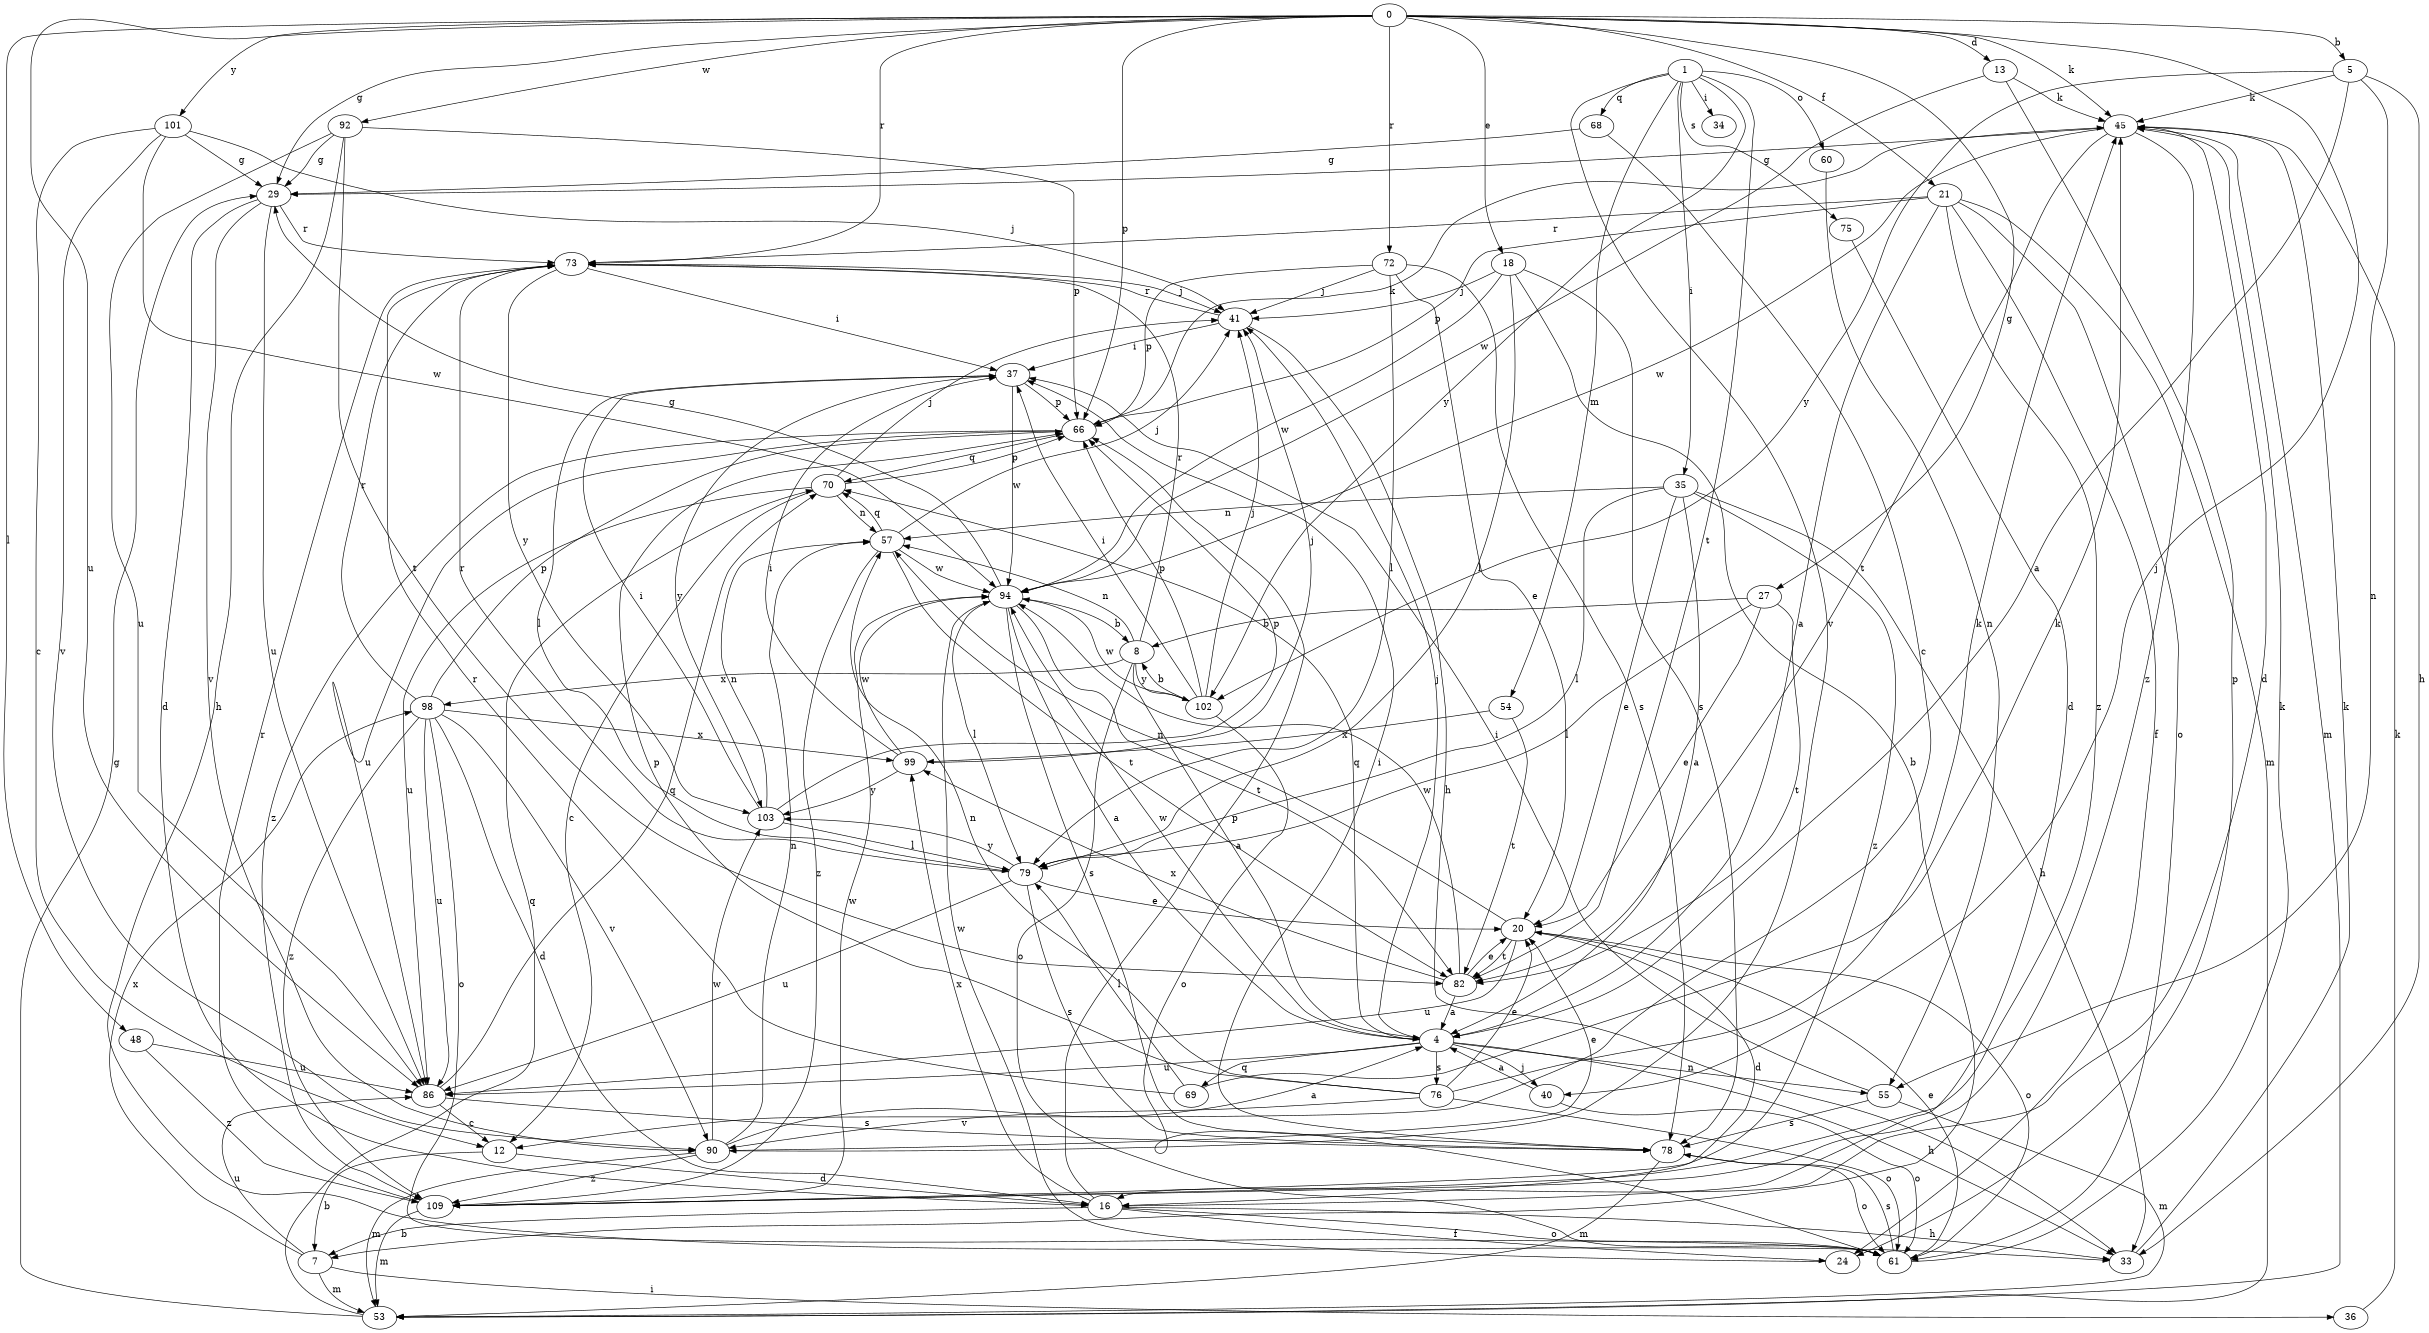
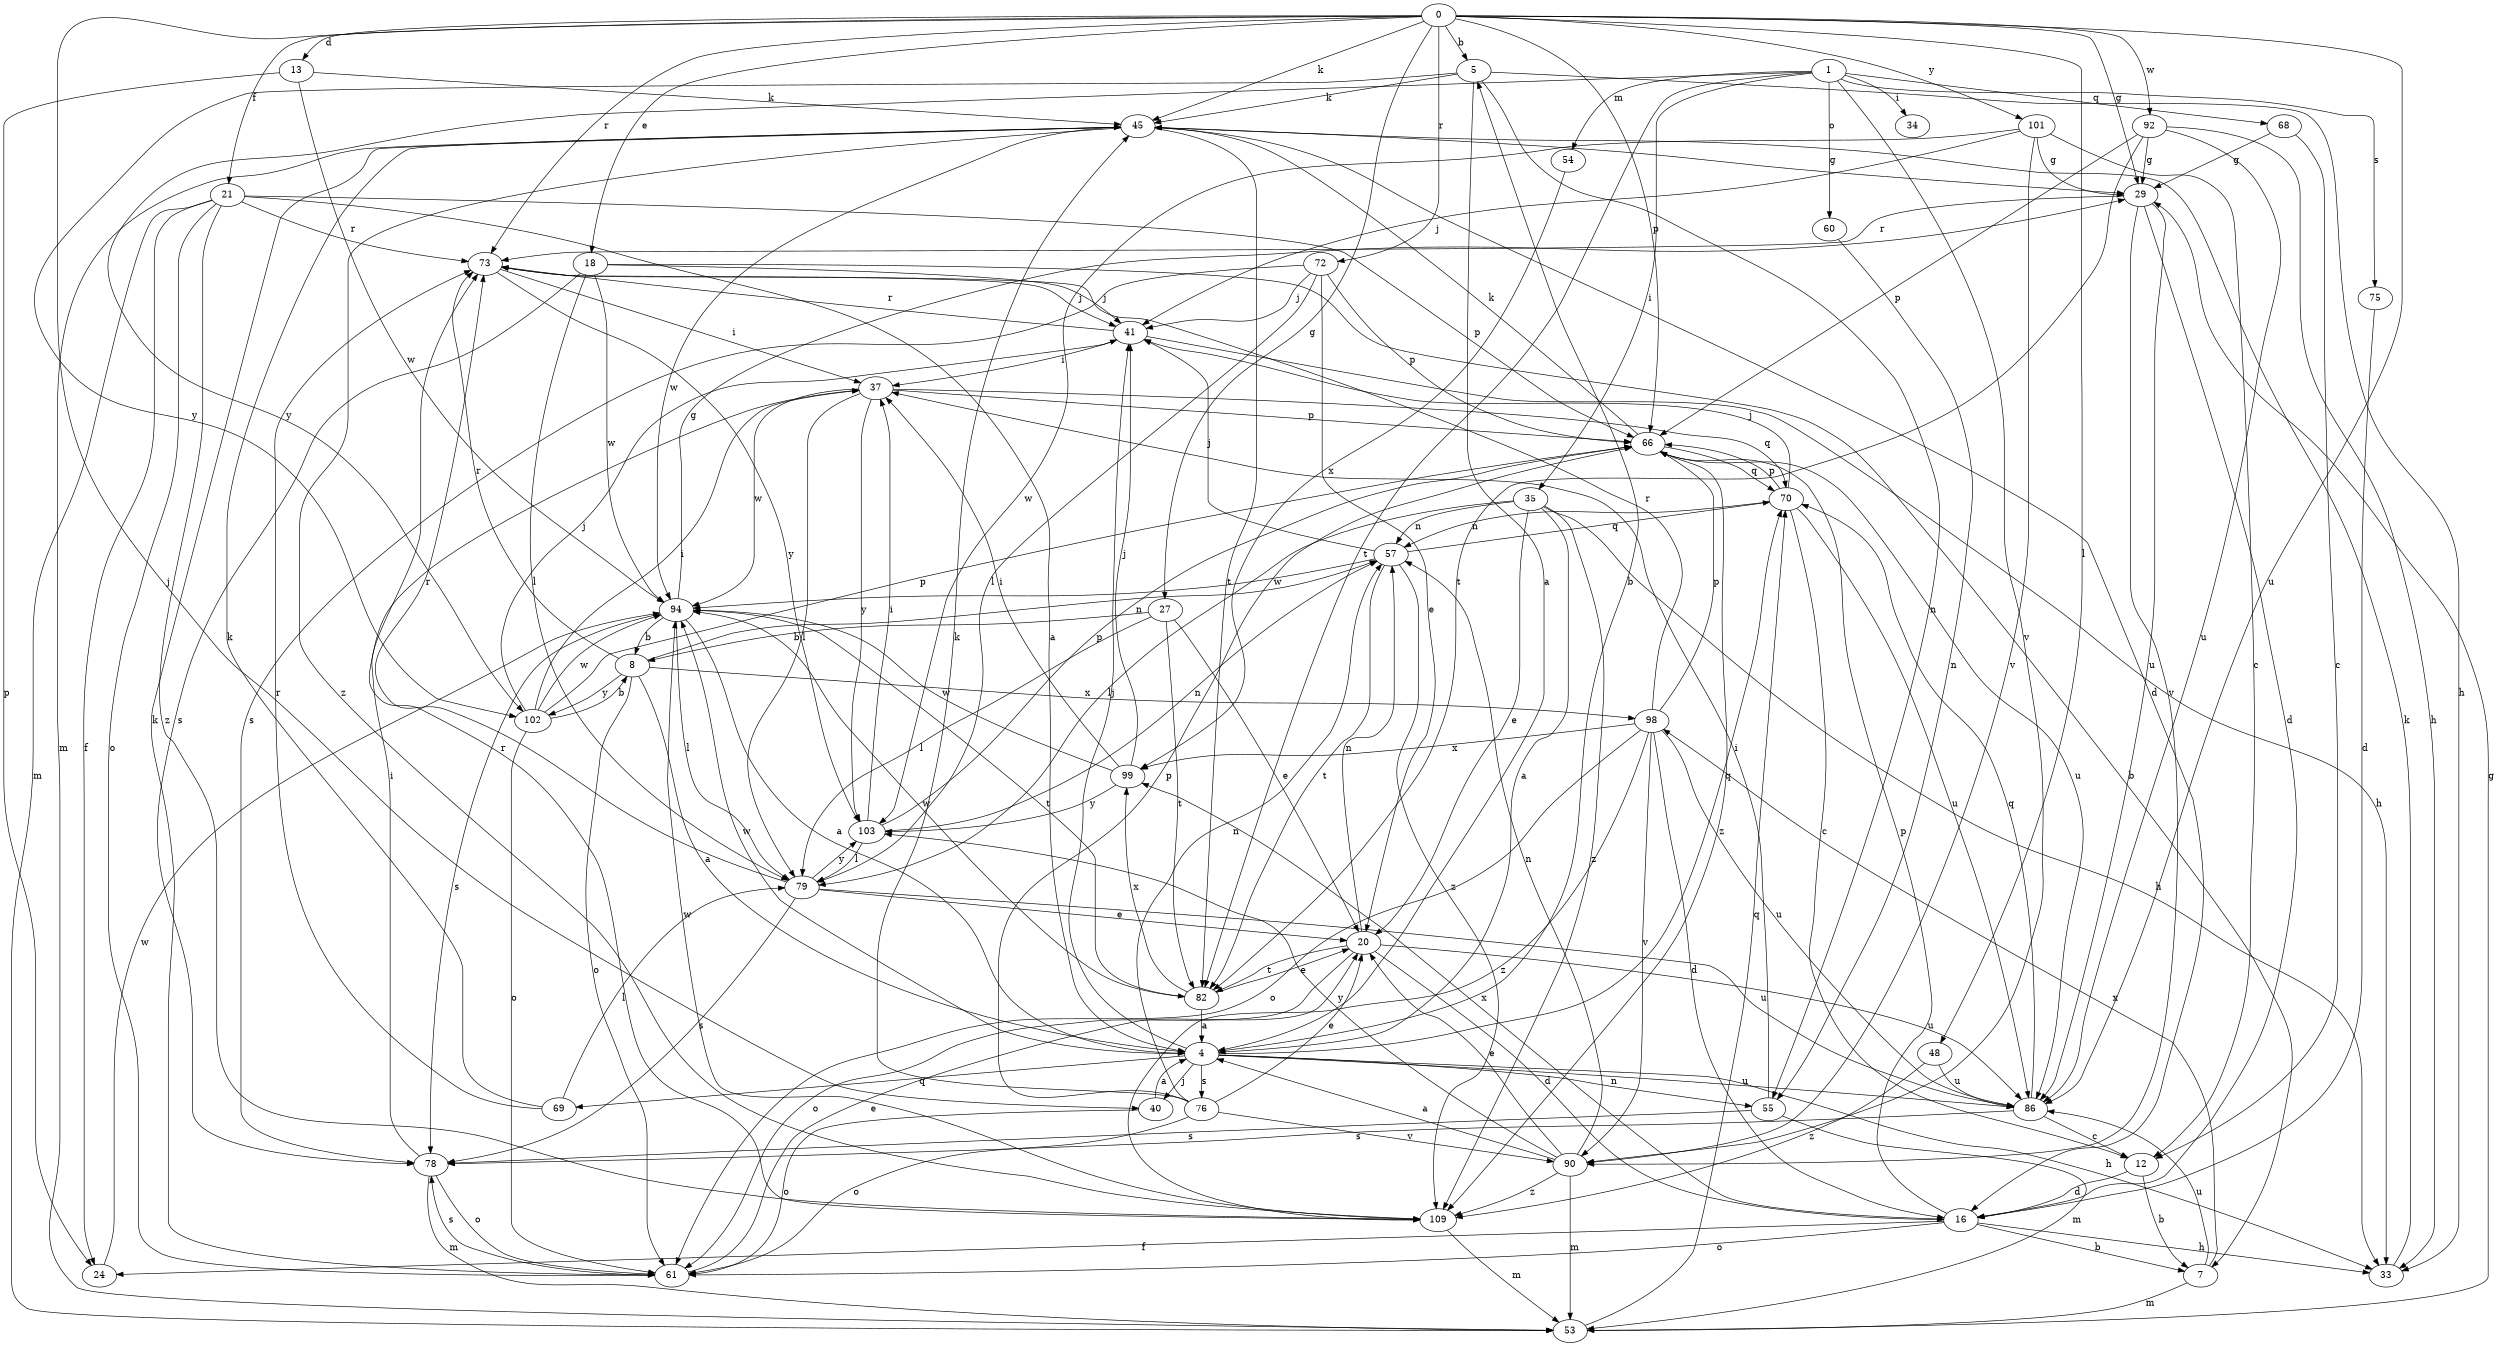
edge "101" -> "94": now "101" -> "103"
edge "37" -> "70": added, label "q"
edge "4" -> "5": added, label "b"
edge "54" -> "82": removed, label "t"
edge "90" -> "103": label "w" -> "y"
node "36": removed
